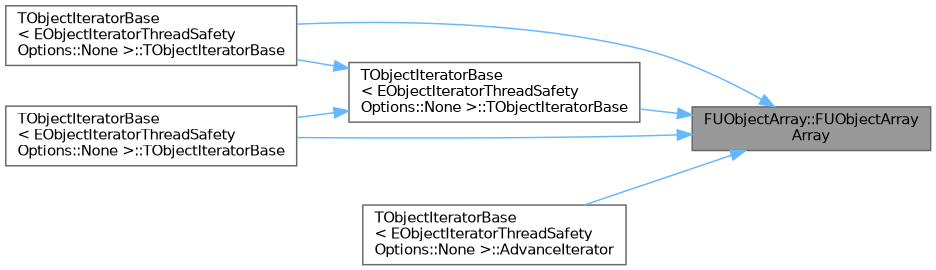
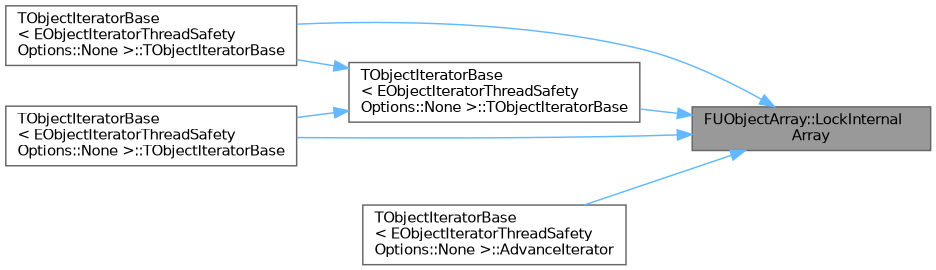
node "FUObjectArray::FUObjectArray Array": label "FUObjectArray::FUObjectArray Array" -> "FUObjectArray::LockInternal Array"
